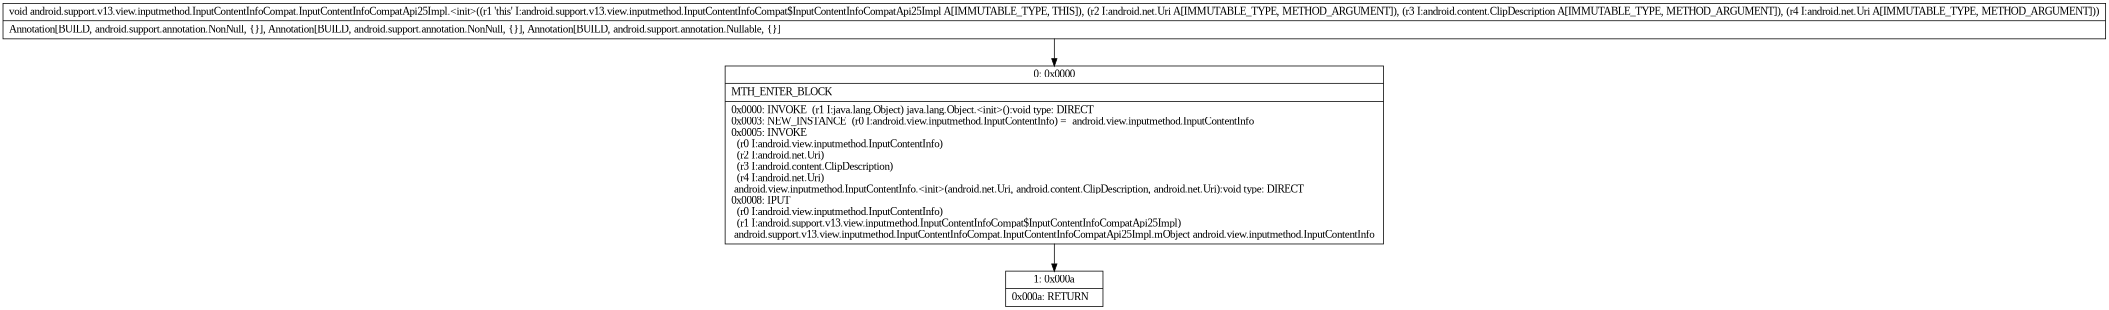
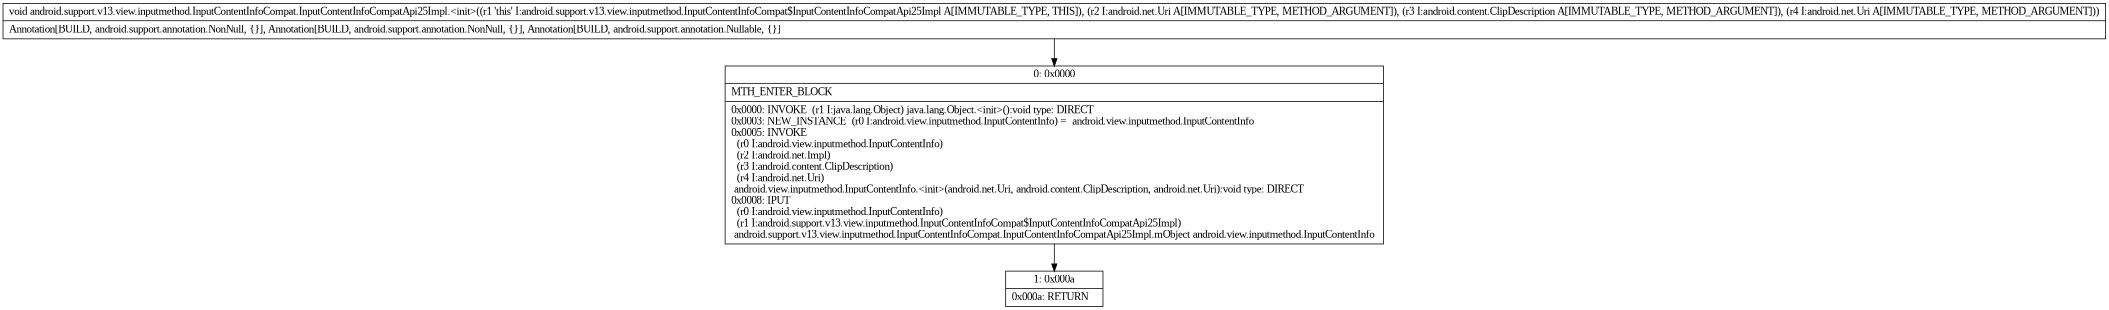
node "0: 0x0000": text "(r2 I:android.net.Uri)" -> "(r2 I:android.net.Impl)"
